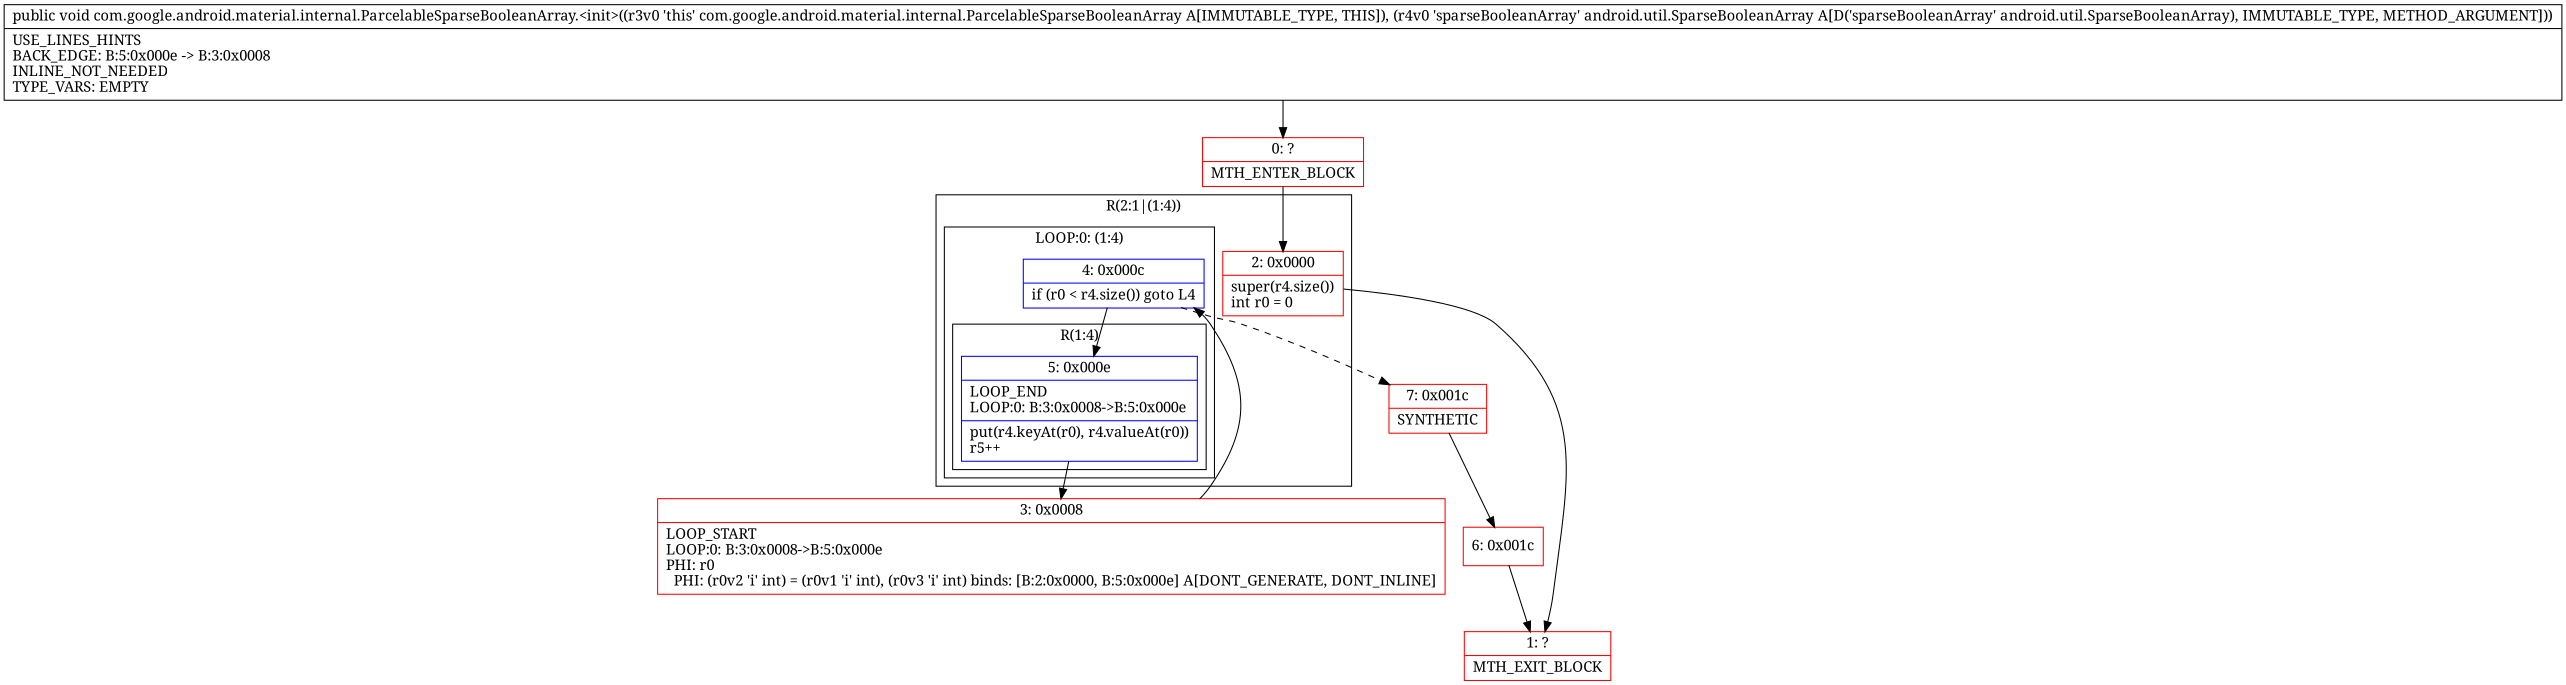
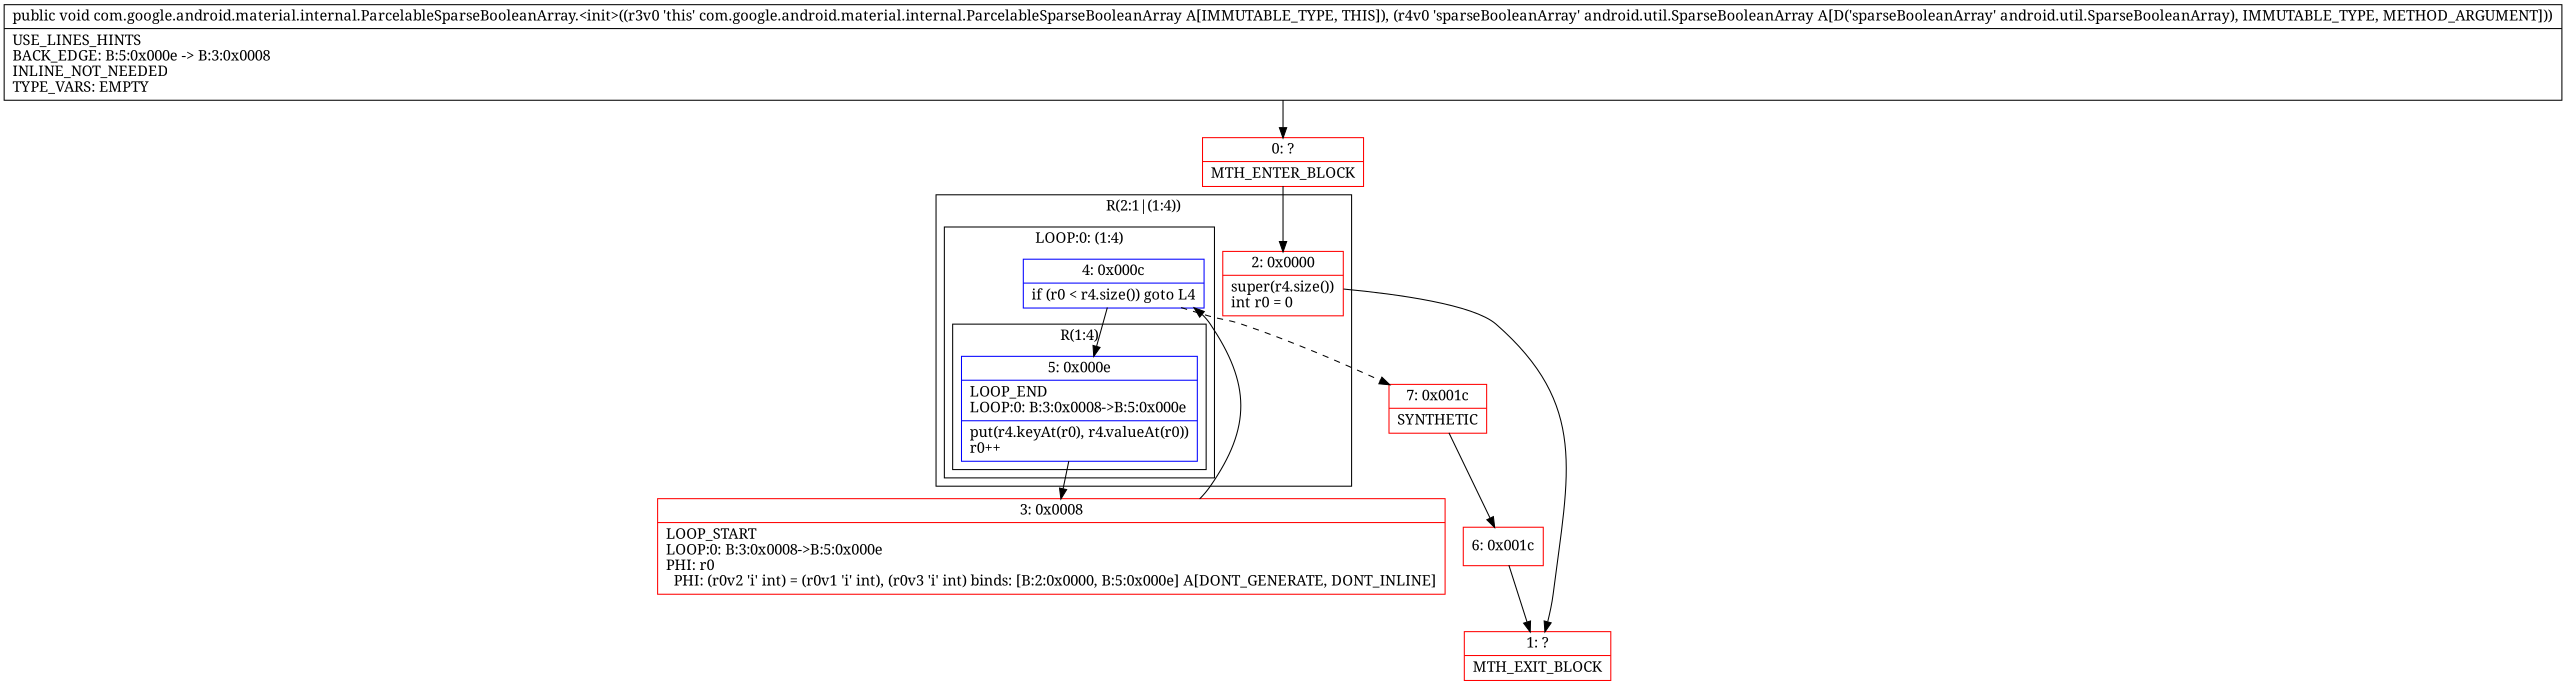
node "5: 0x000e": text "r5++" -> "r0++"
